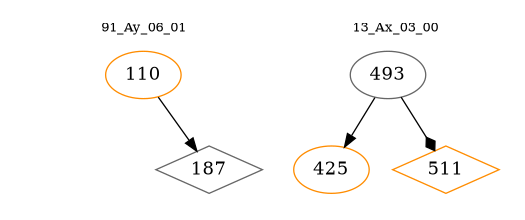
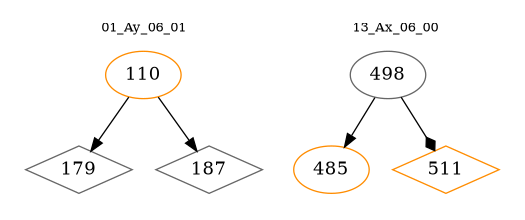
cluster "91_Ay_06_01": label "91_Ay_06_01" -> "01_Ay_06_01"
cluster "13_Ax_03_00": label "13_Ax_03_00" -> "13_Ax_06_00"
node "493": label "493" -> "498"
node "179": added
node "425": label "425" -> "485"
